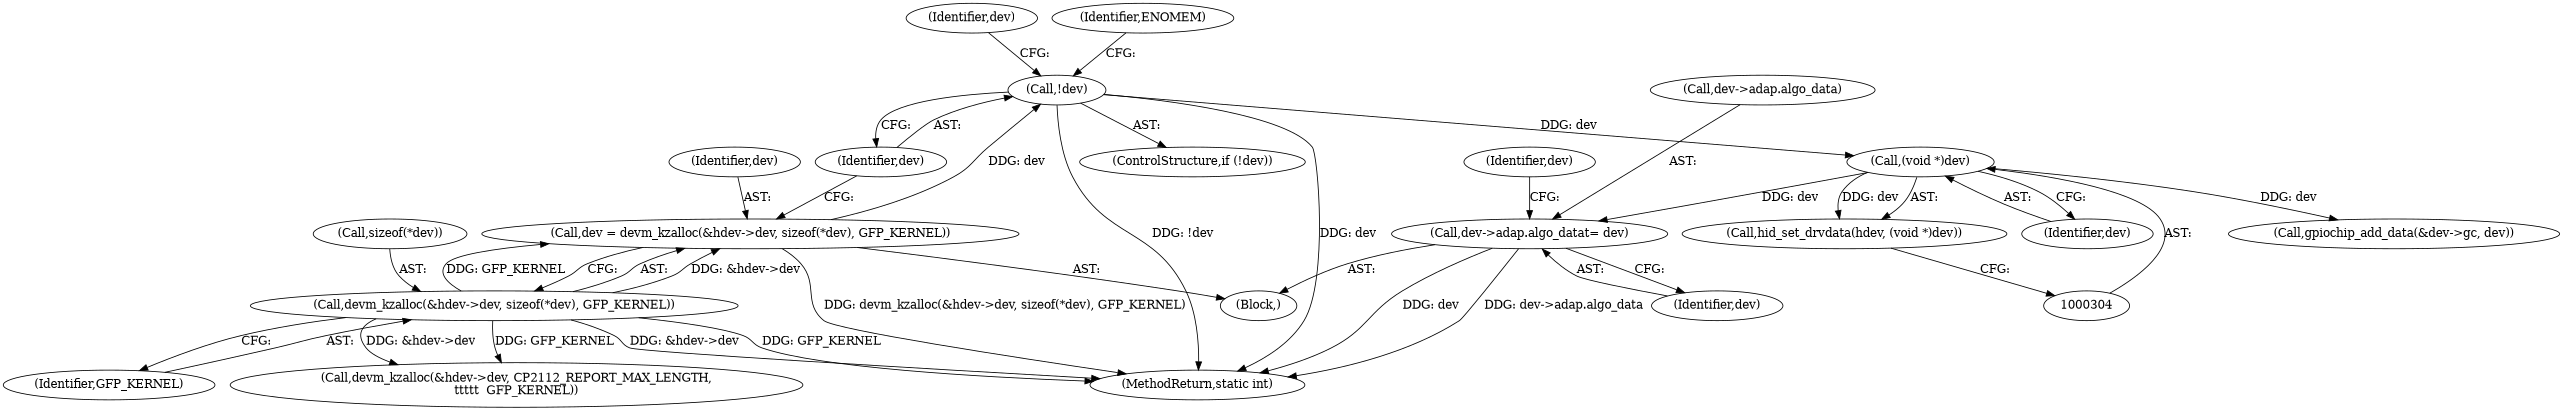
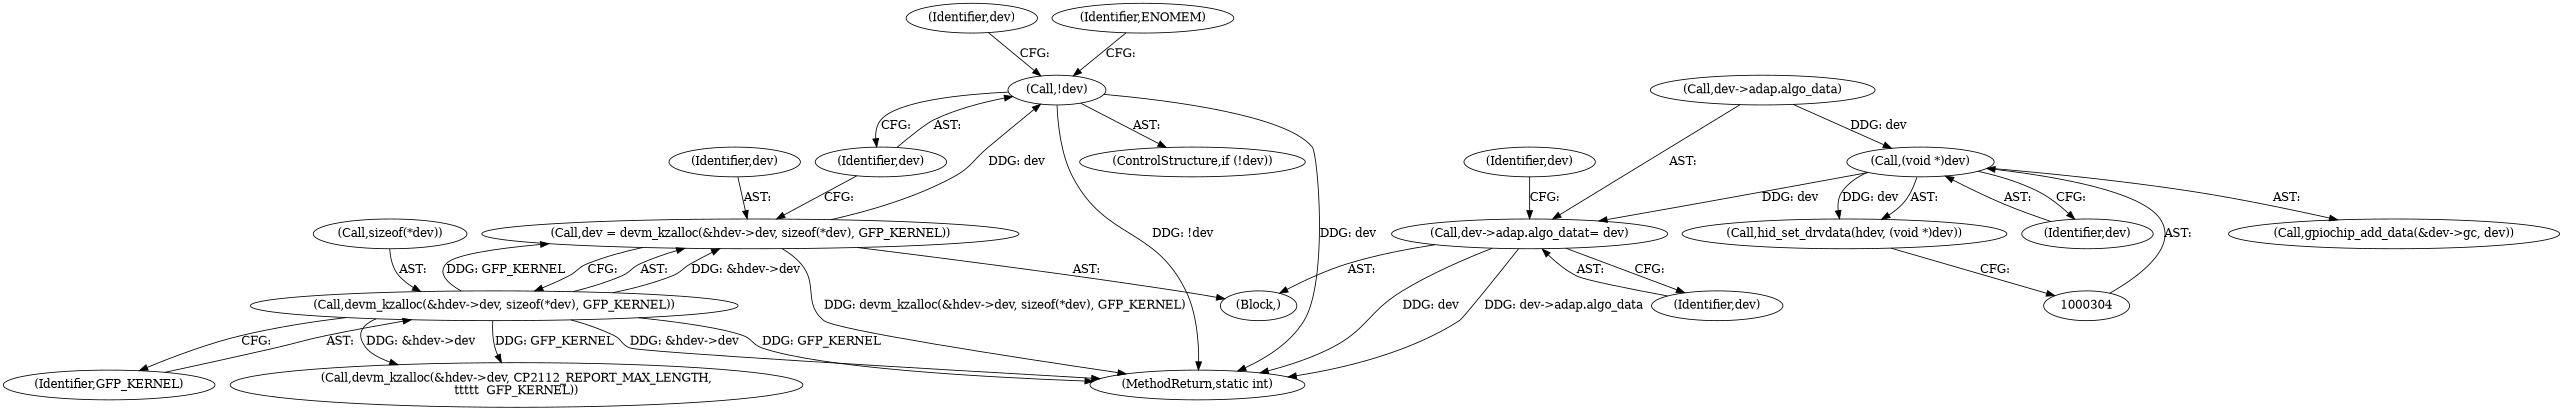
edge "(Call,!dev)" -> "(Call,(void *)dev)": now "(Call,dev->adap.algo_data)" -> "(Call,(void *)dev)"
edge "(Call,(void *)dev)" -> "(Call,gpiochip_add_data(&dev->gc, dev))": label "DDG: dev" -> "AST: "
